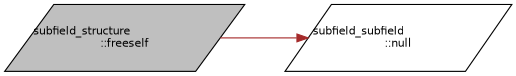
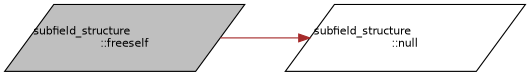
node "subfield_subfield ::null": label "subfield_subfield ::null" -> "subfield_structure ::null"
